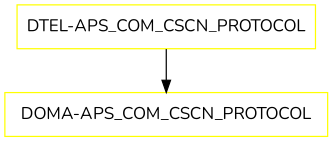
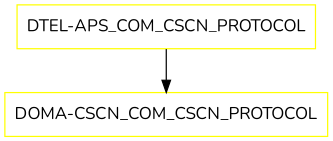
node "DOMA-APS_COM_CSCN_PROTOCOL": label "DOMA-APS_COM_CSCN_PROTOCOL" -> "DOMA-CSCN_COM_CSCN_PROTOCOL"
